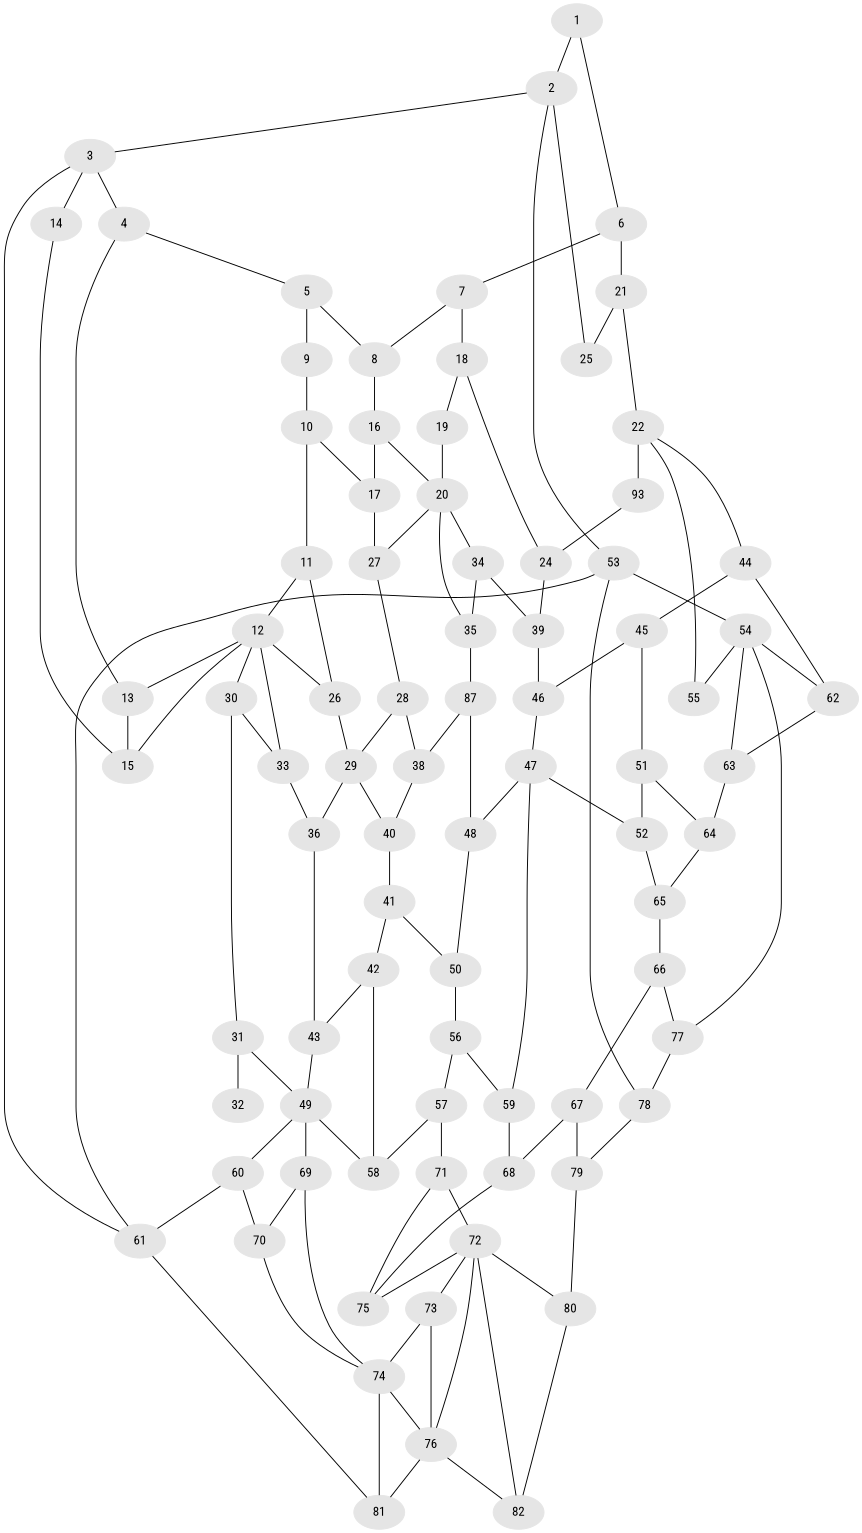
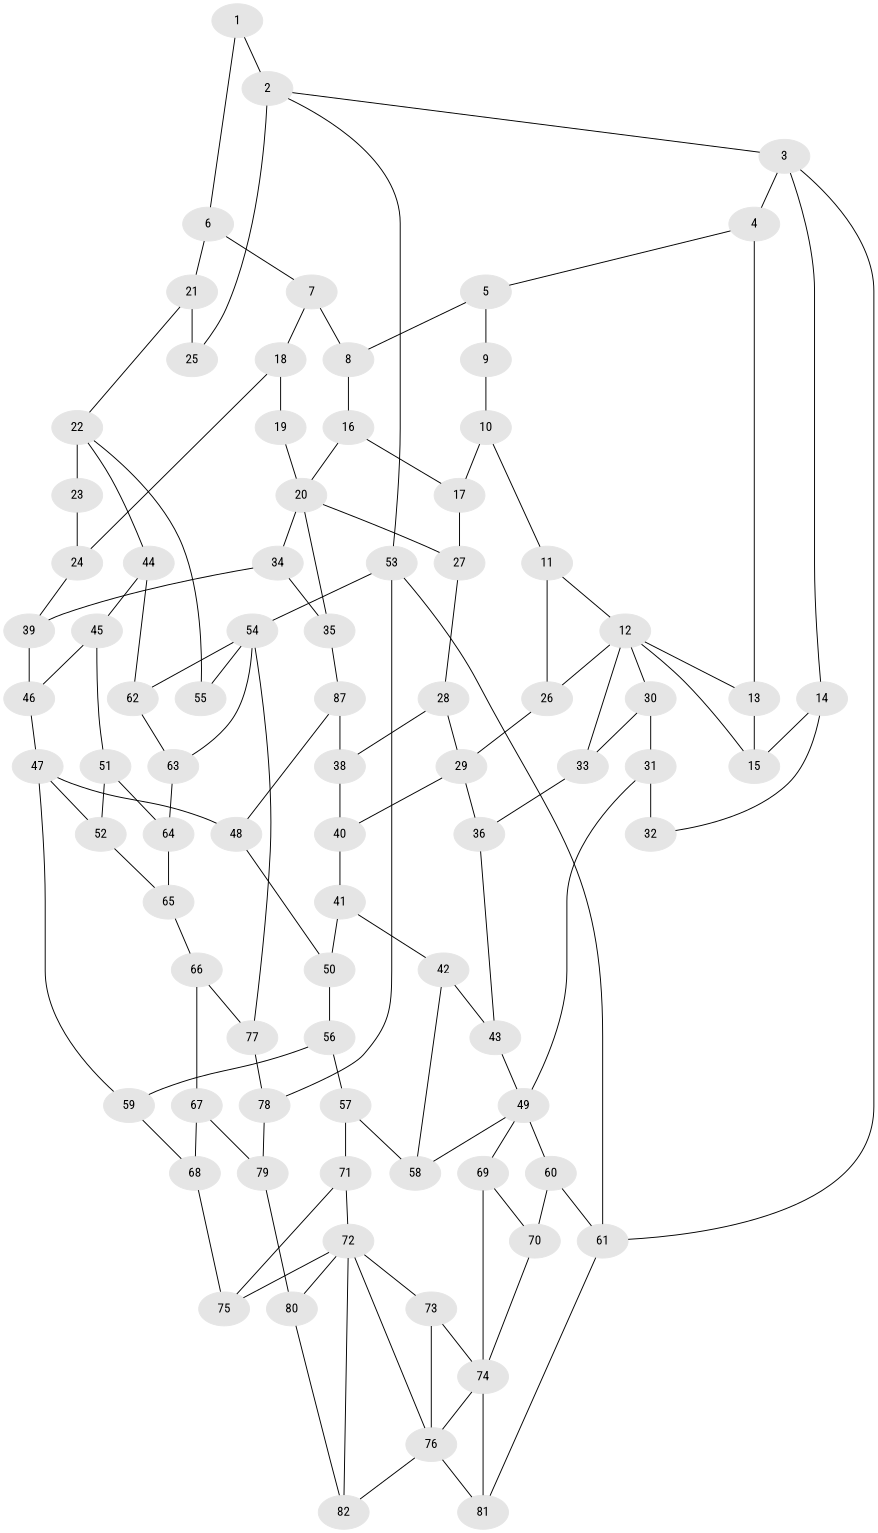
node "93": label "93" -> "23"
edge "14" -- "32": added
